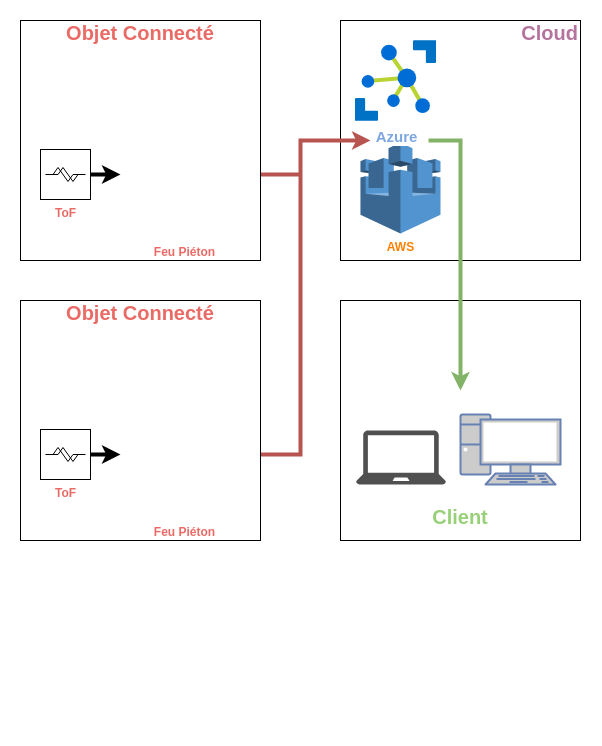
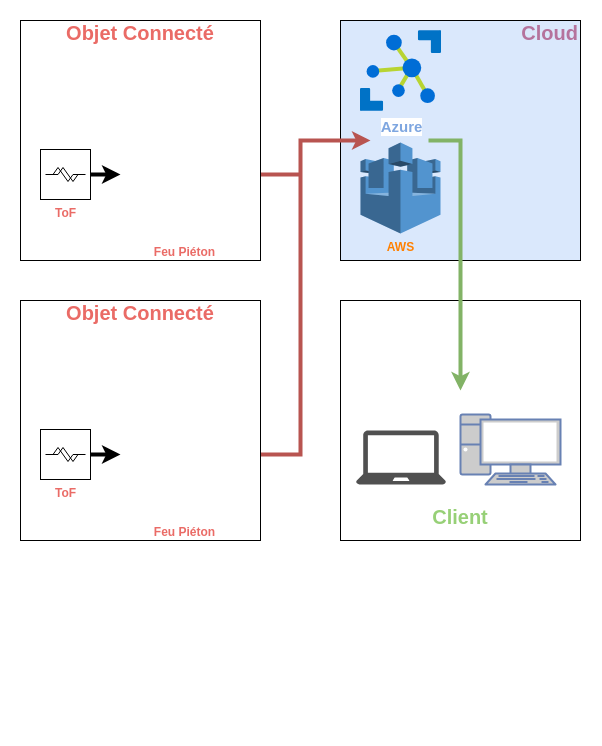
node "Azure": moved (396, 81) -> (401, 71)
node "Cloud": fillcolor #ffffff -> #dae8fc
